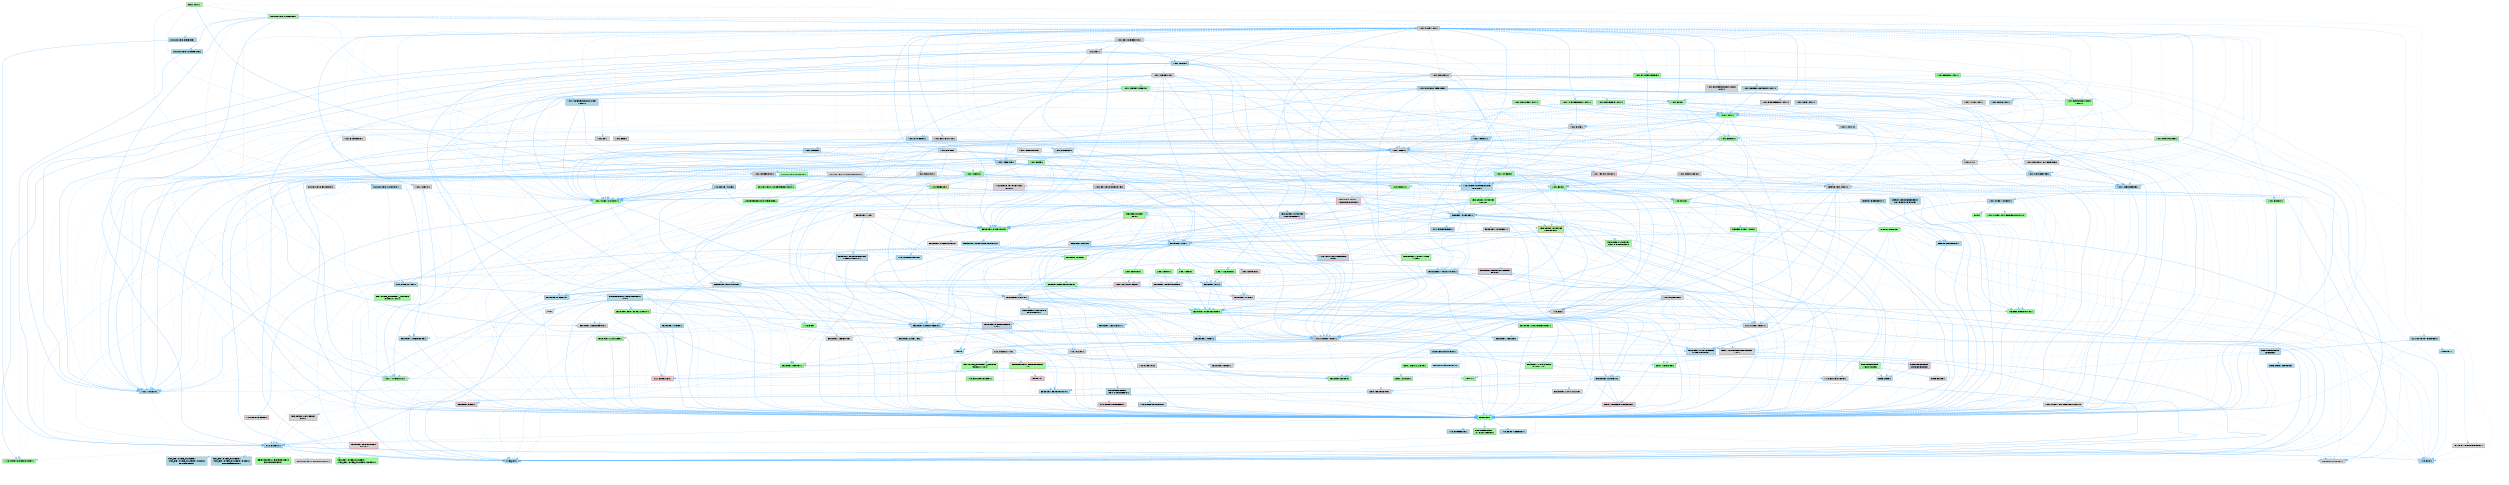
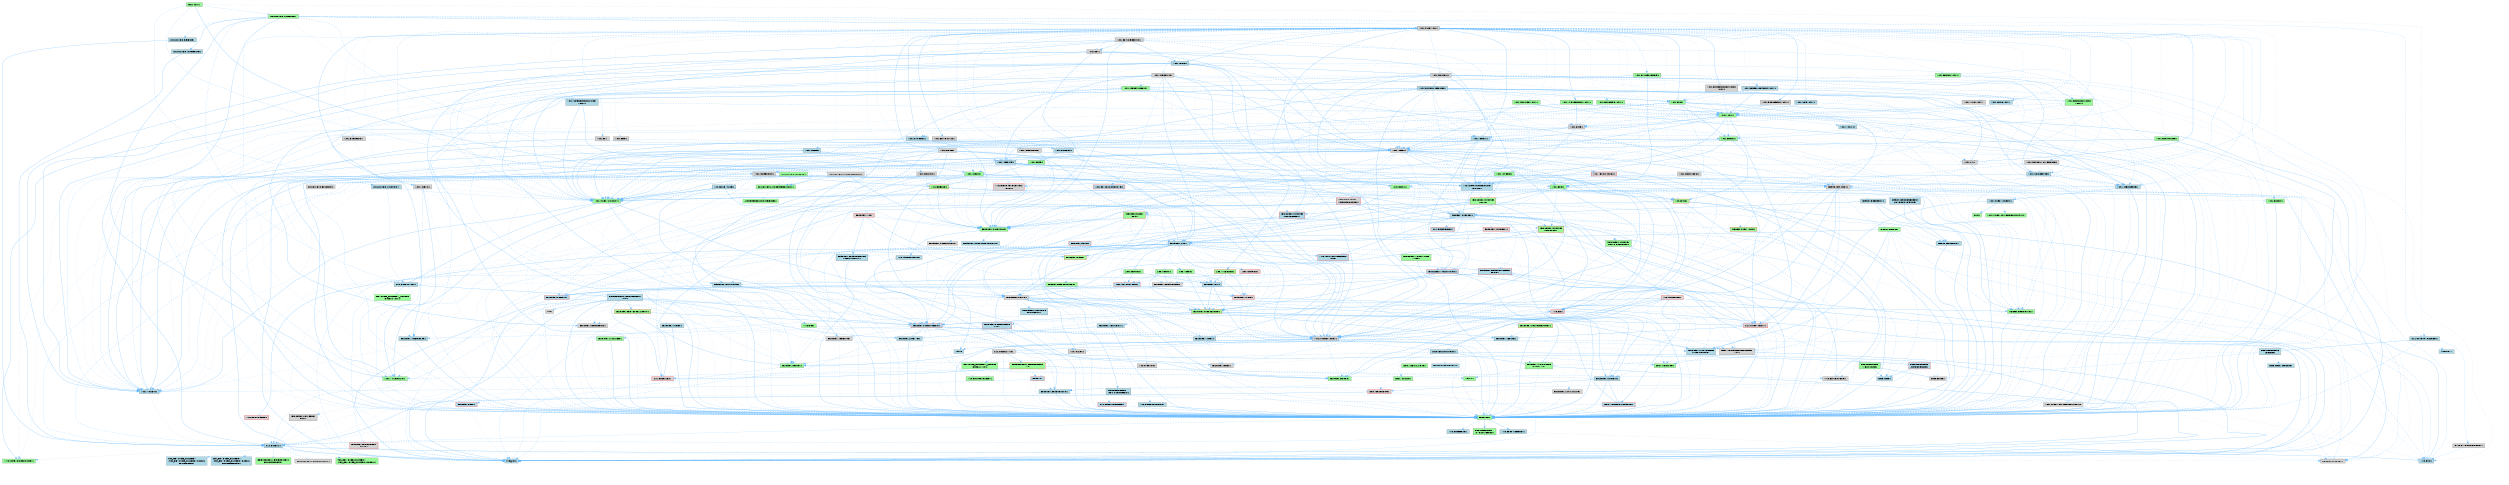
edge "Math/Plane.h" -> "AudioBufferConstants.generated.h": now "Math/Plane.h" -> "Math/UnrealMathUtility.h"
